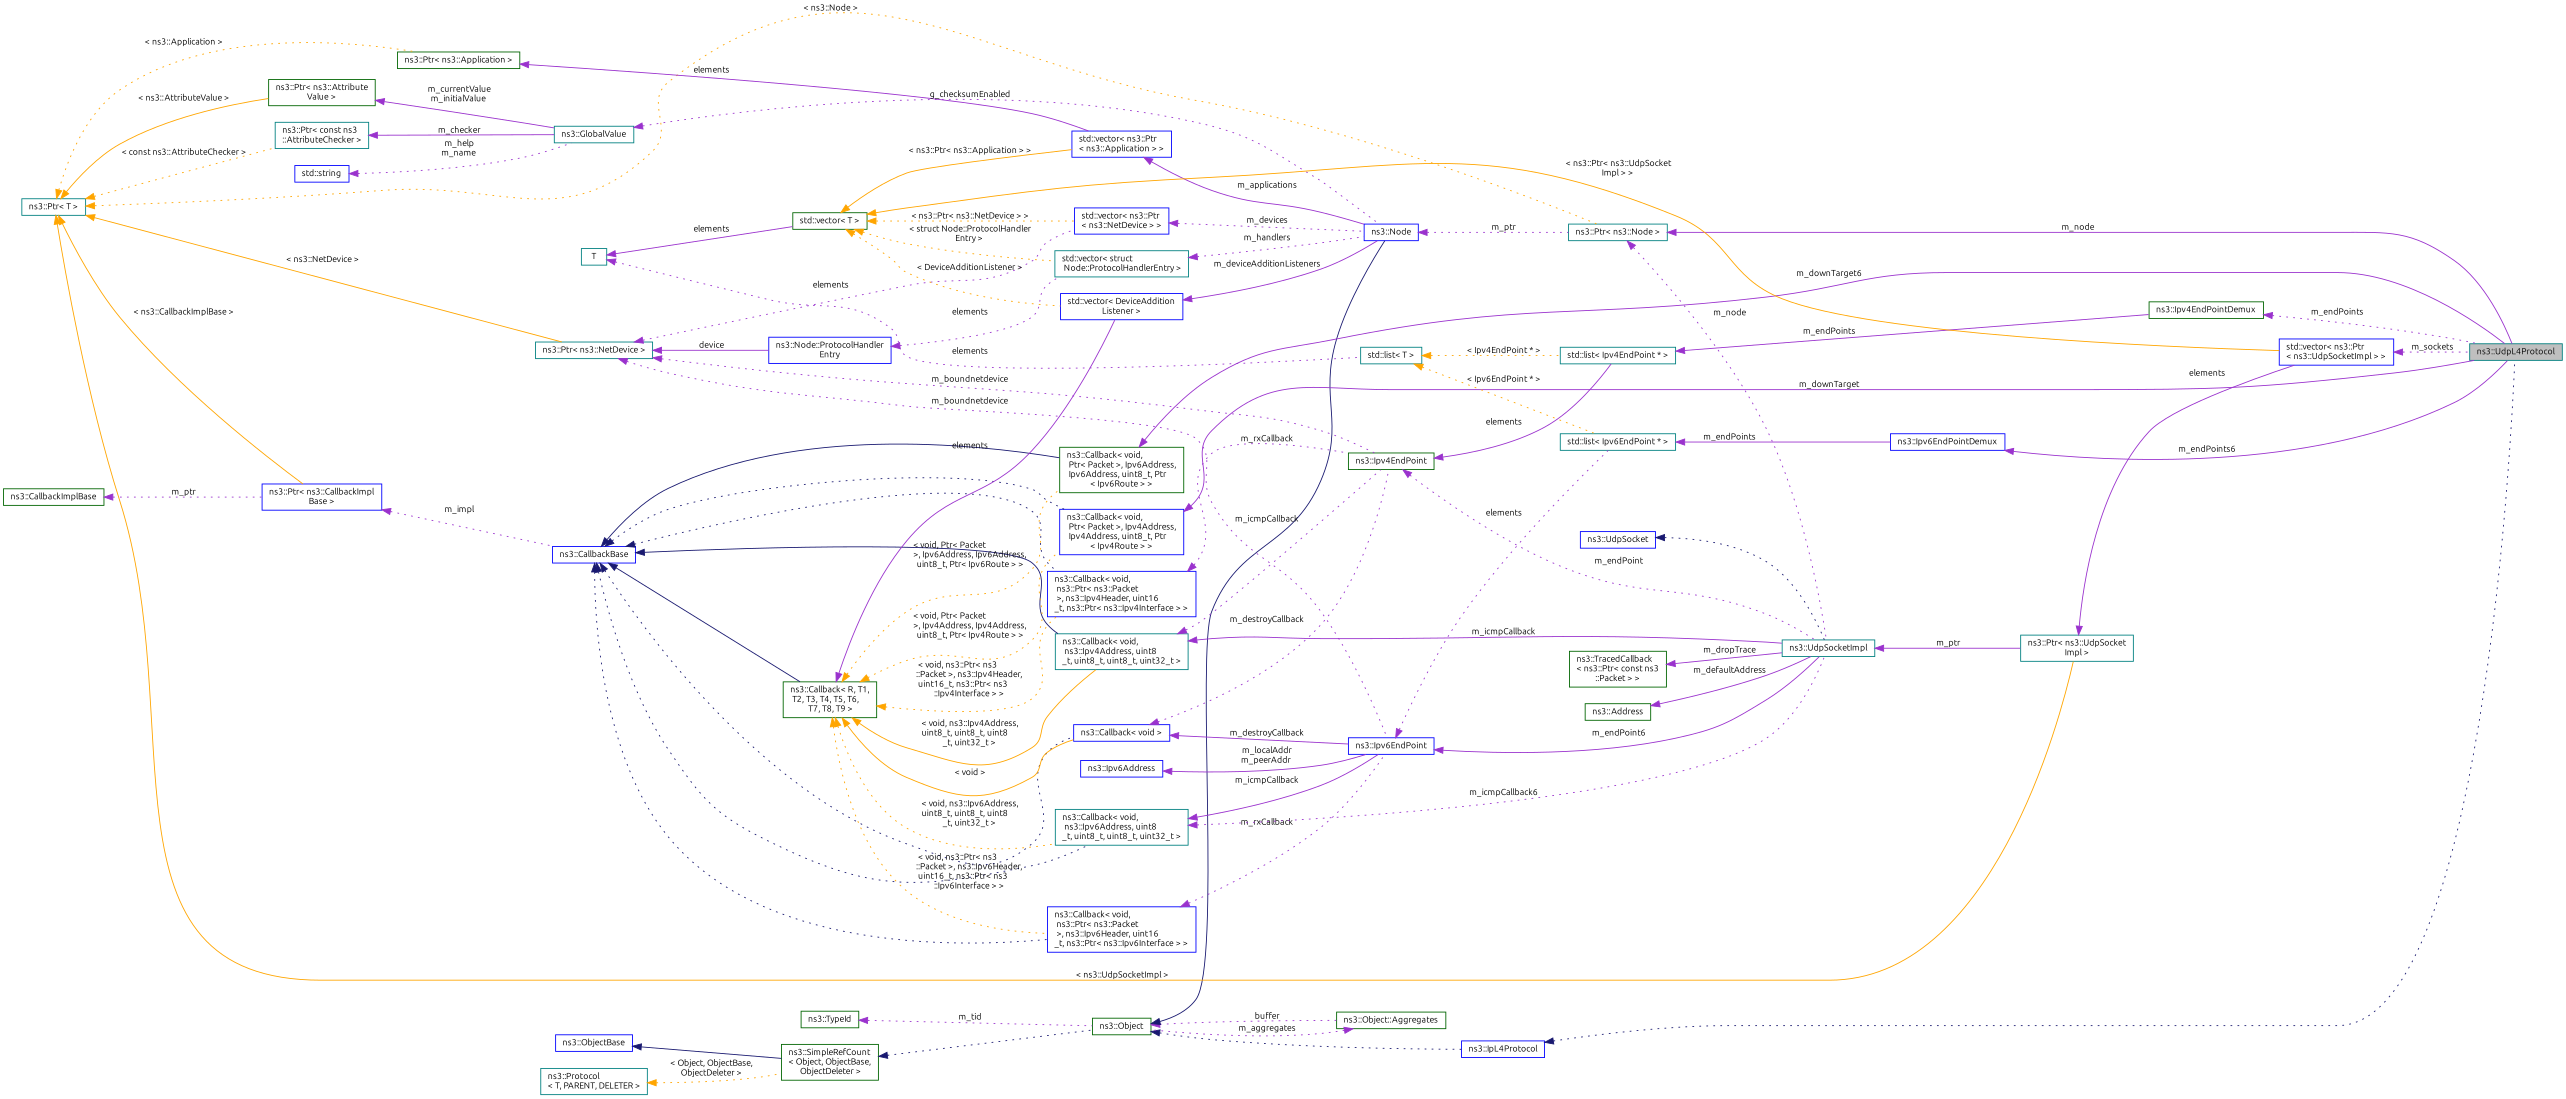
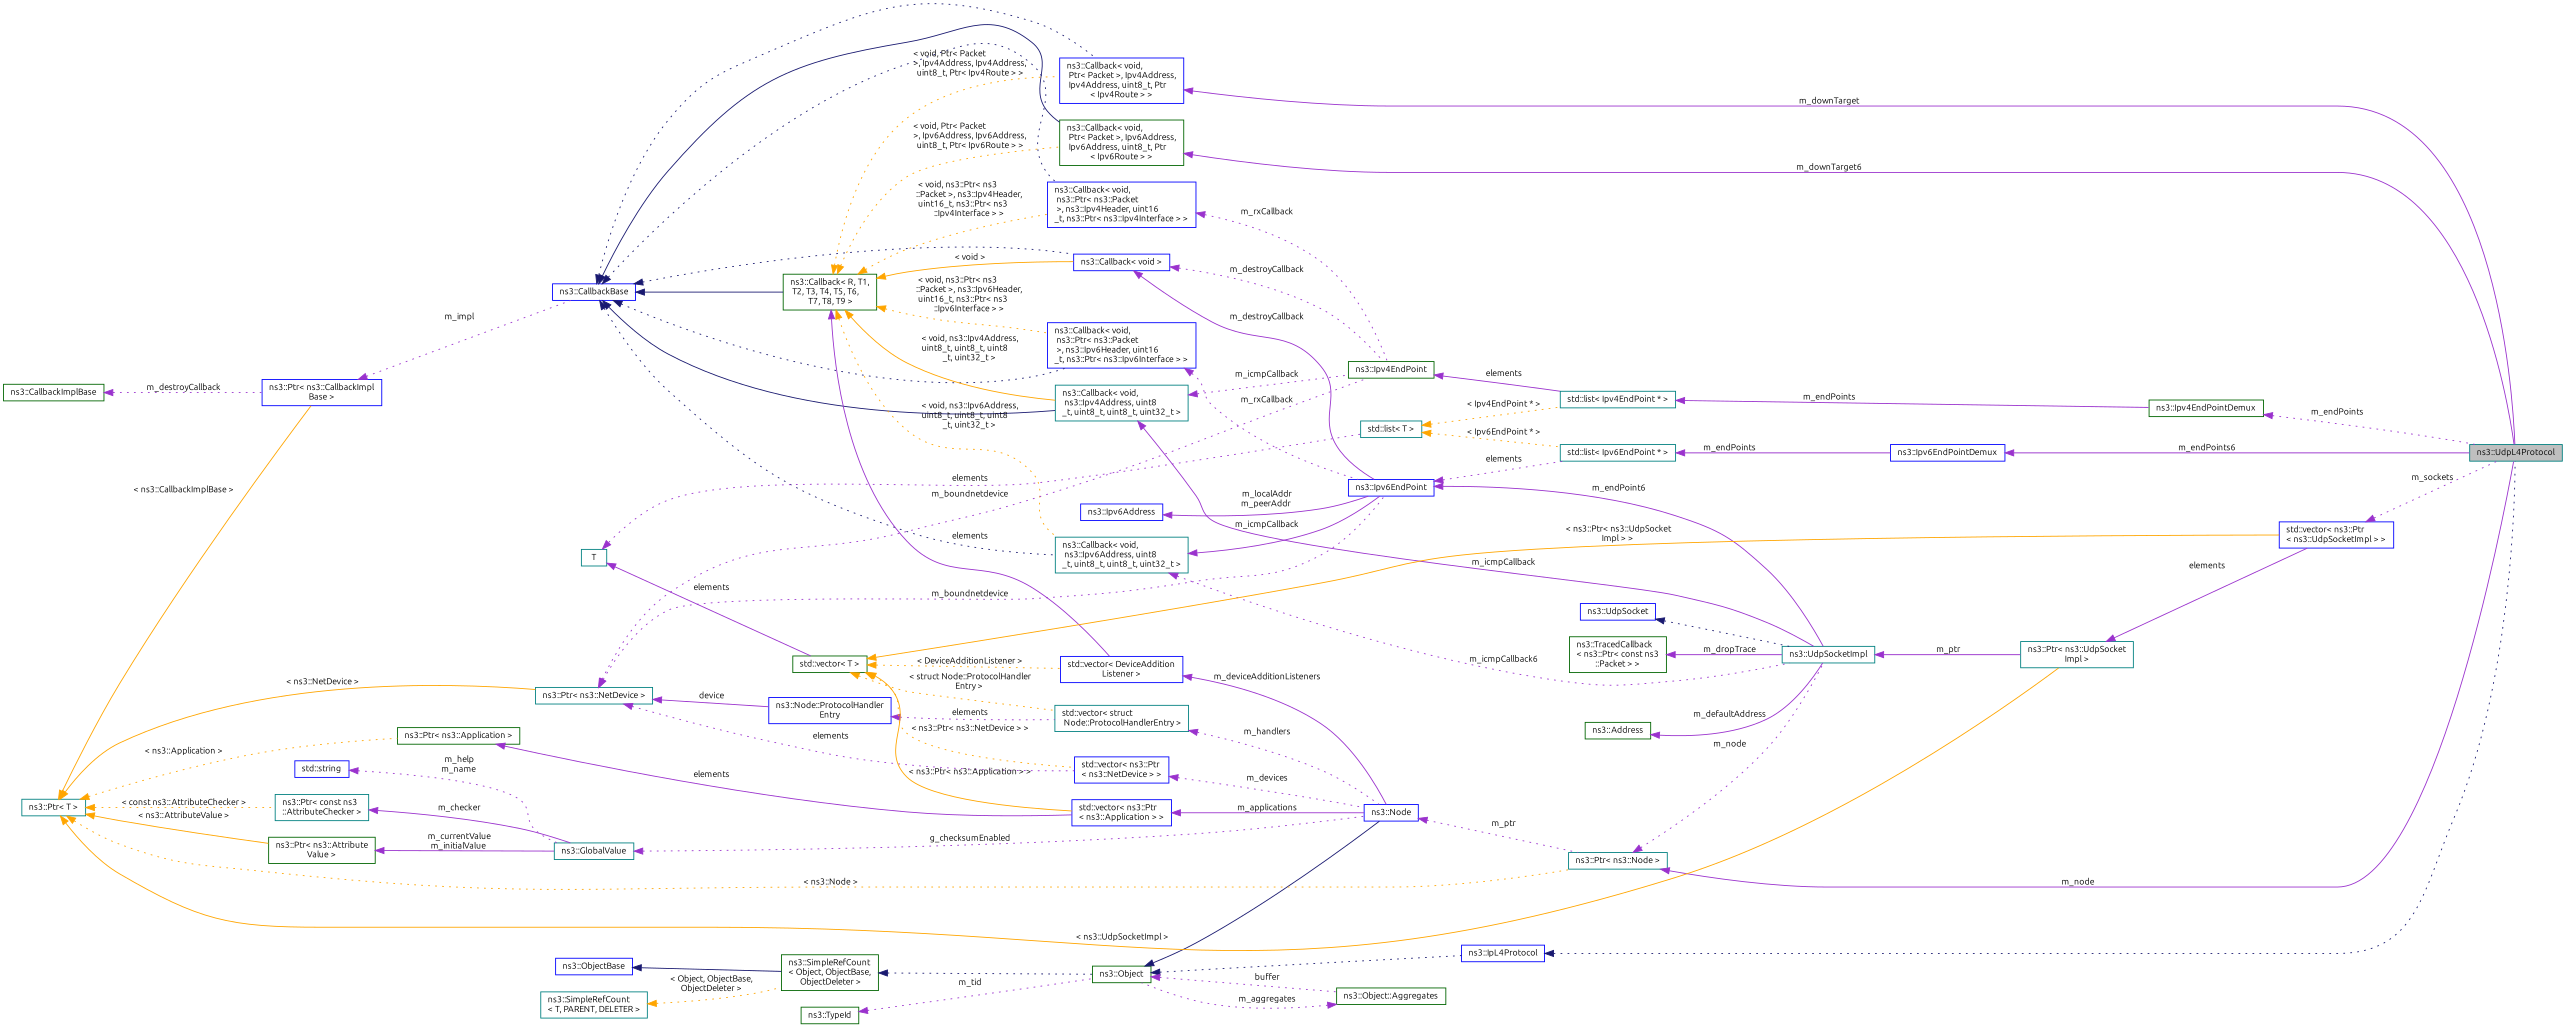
edge "ns3::Ptr< ns3::CallbackImpl Base >" -> "ns3::CallbackImplBase": label " m_ptr" -> " m_destroyCallback"
edge "ns3::UdpSocketImpl" -> "ns3::Ipv4EndPoint": removed, label "m_endPoint"
node "ns3::Protocol < T, PARENT, DELETER >": label "ns3::Protocol < T, PARENT, DELETER >" -> "ns3::SimpleRefCount < T, PARENT, DELETER >"
